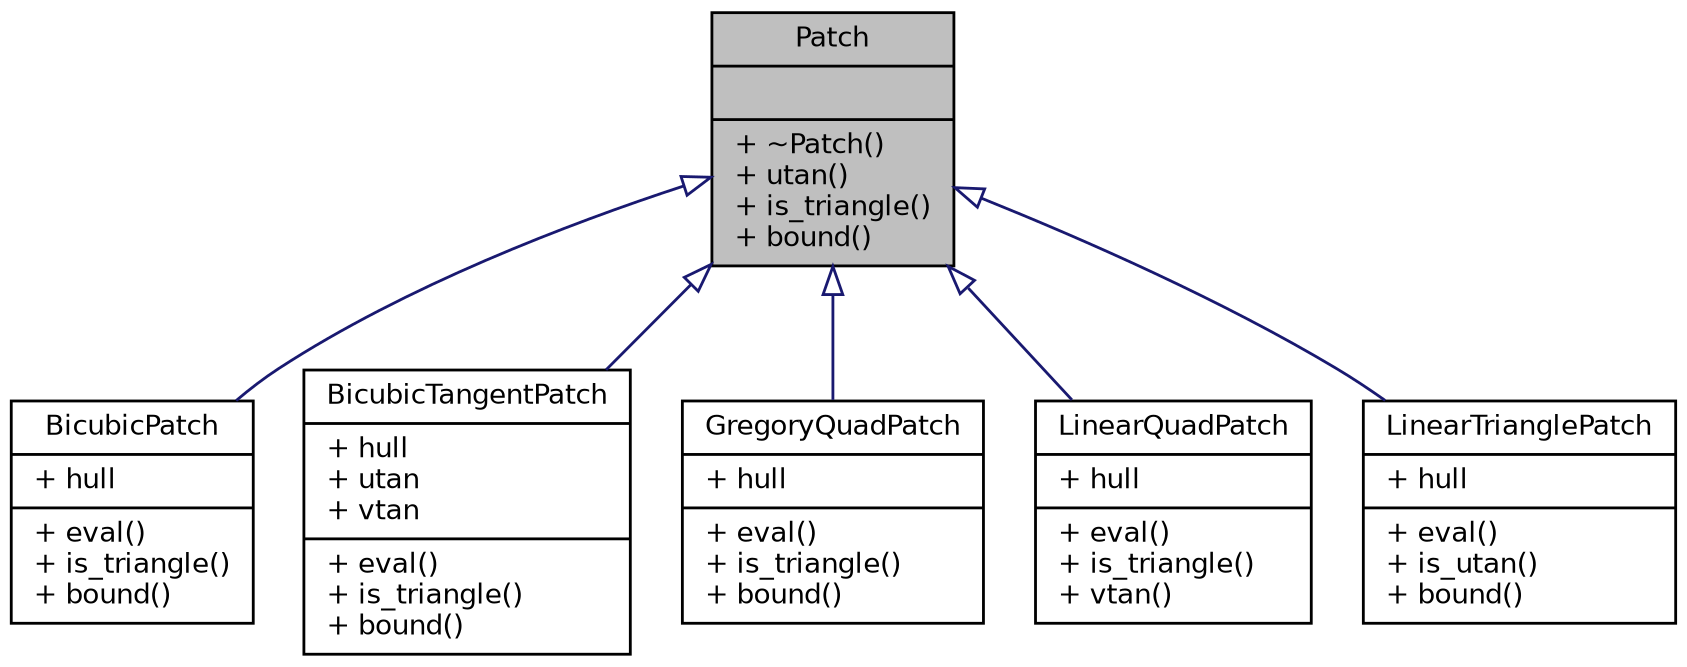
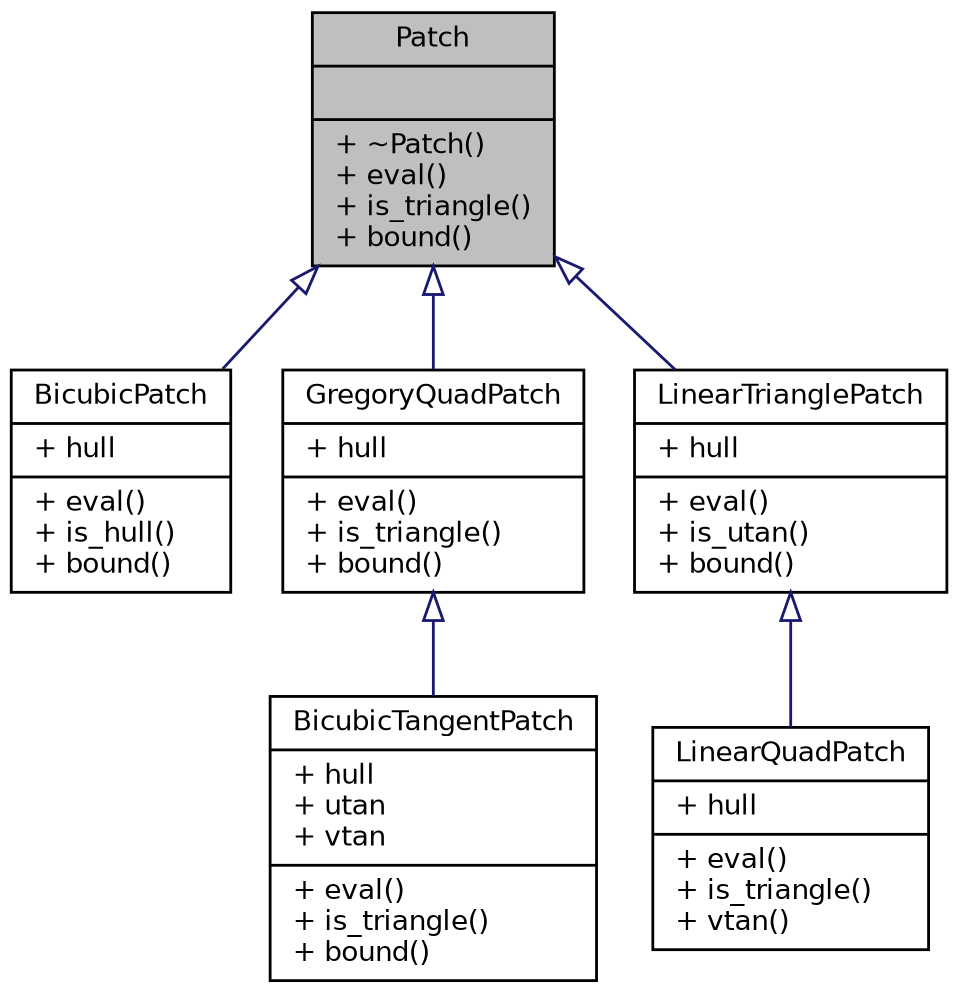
node "Patch": text "+ utan()" -> "+ eval()"
edge "BicubicTangentPatch" -> "Patch": now "BicubicTangentPatch" -> "GregoryQuadPatch"
edge "LinearQuadPatch" -> "Patch": now "LinearQuadPatch" -> "LinearTrianglePatch"
node "BicubicPatch": text "+ is_triangle()" -> "+ is_hull()"
